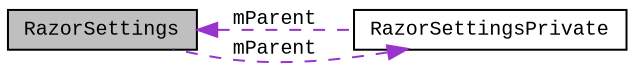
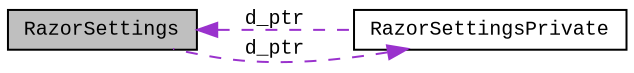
edge "RazorSettingsPrivate" -> "RazorSettings": label "mParent" -> "d_ptr"
edge "RazorSettings" -> "RazorSettingsPrivate": label "mParent" -> "d_ptr"
